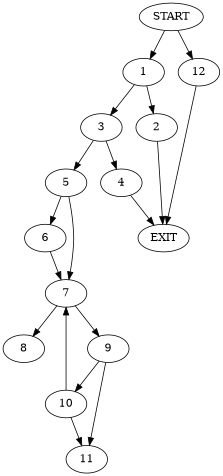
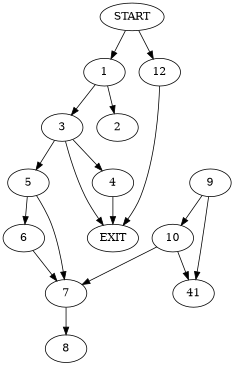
edge "2" -> "EXIT": now "3" -> "EXIT"
edge "7" -> "9": removed
node "11": label "11" -> "41"
